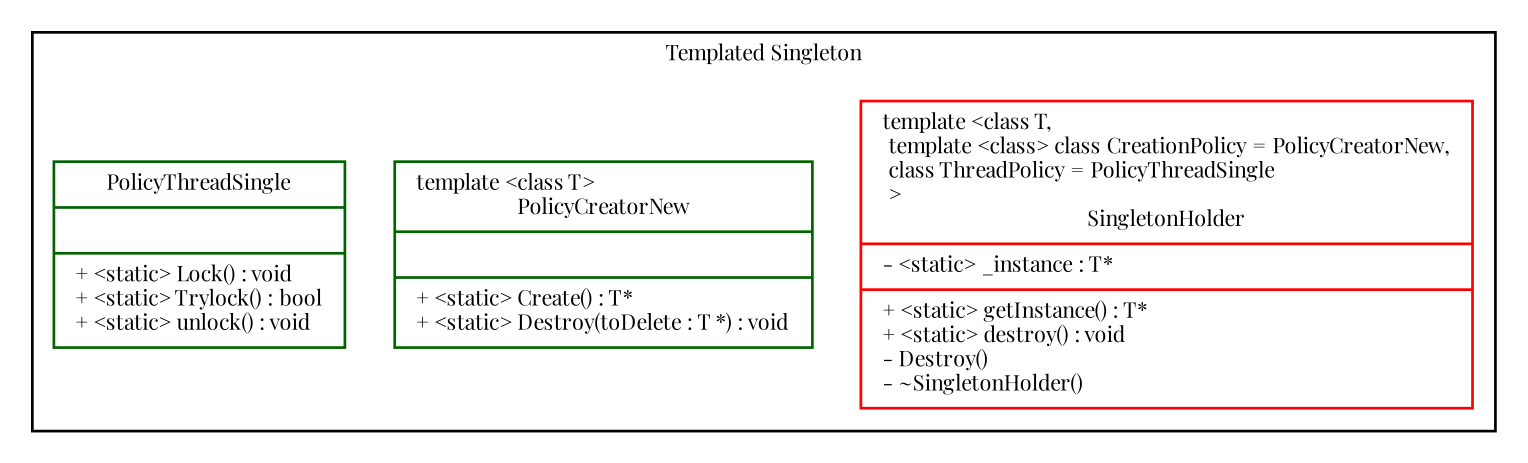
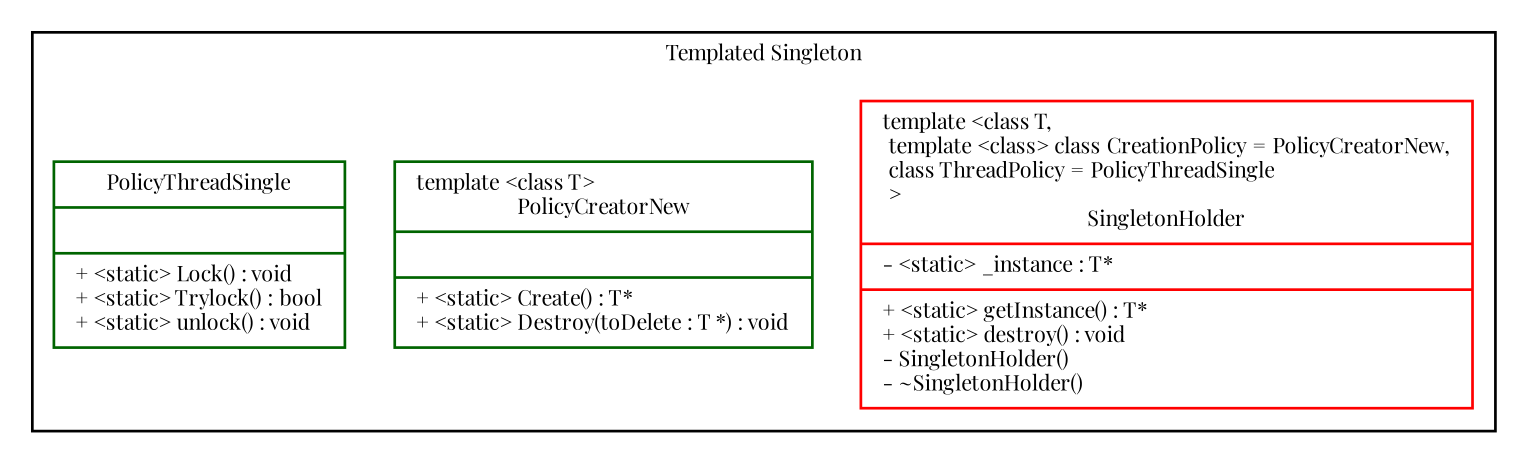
node "template <class T,": text "- Destroy()" -> "- SingletonHolder()"
